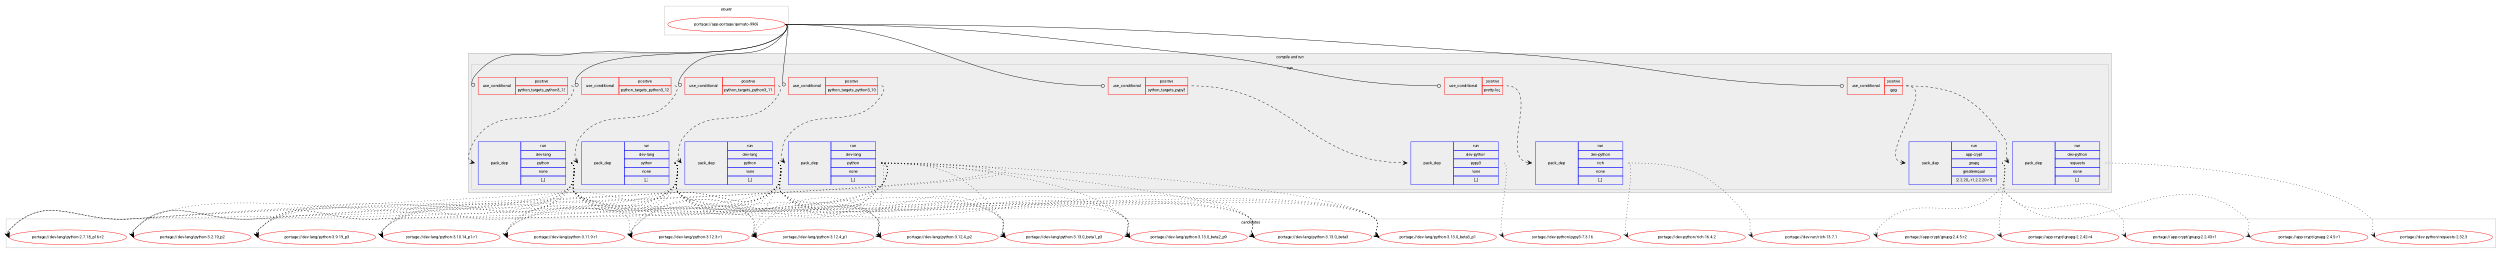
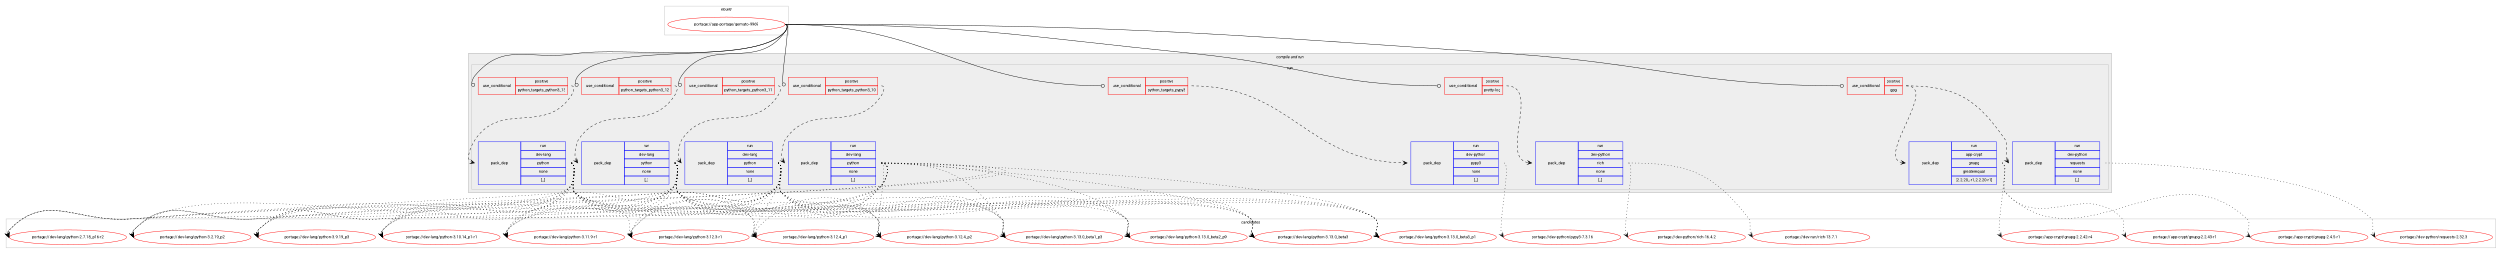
node "portage://app-crypt/gnupg-2.4.5-r2": removed
